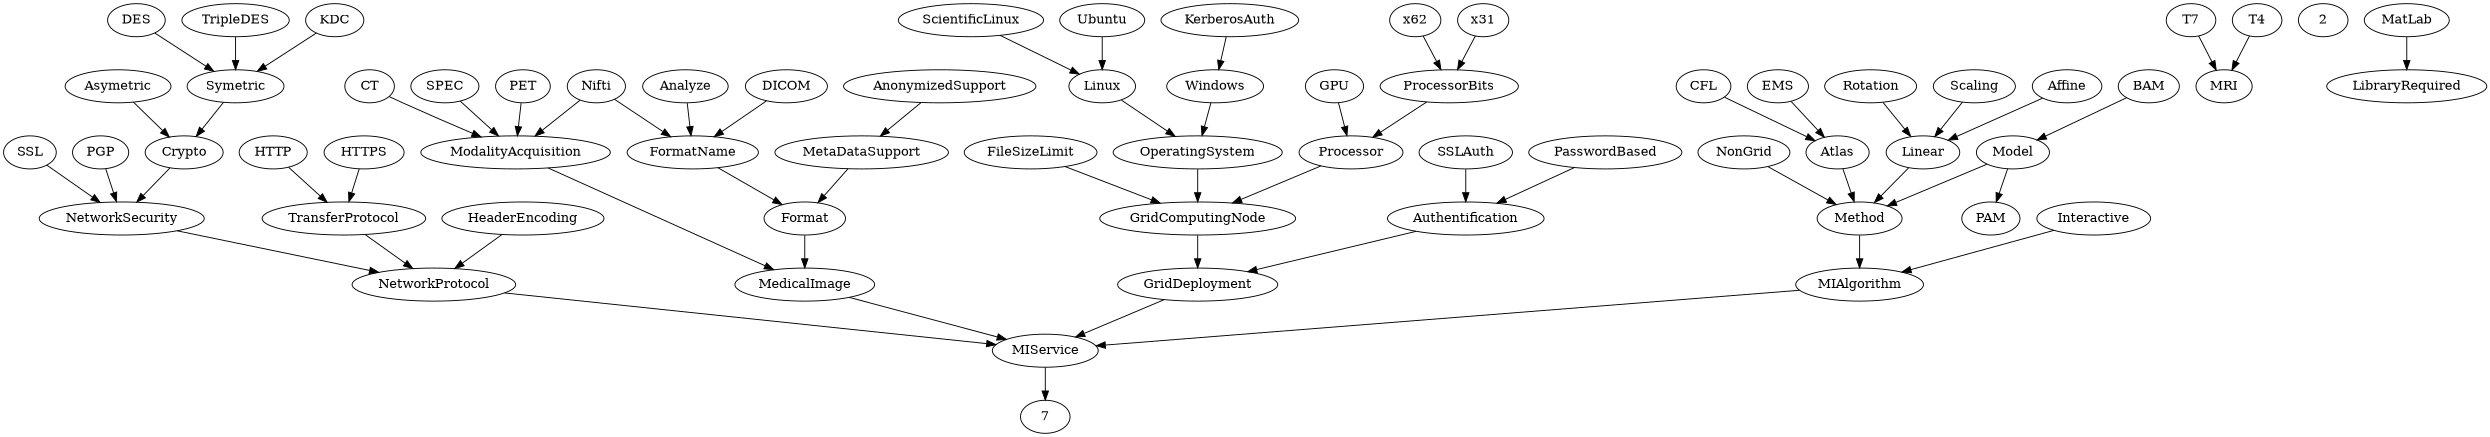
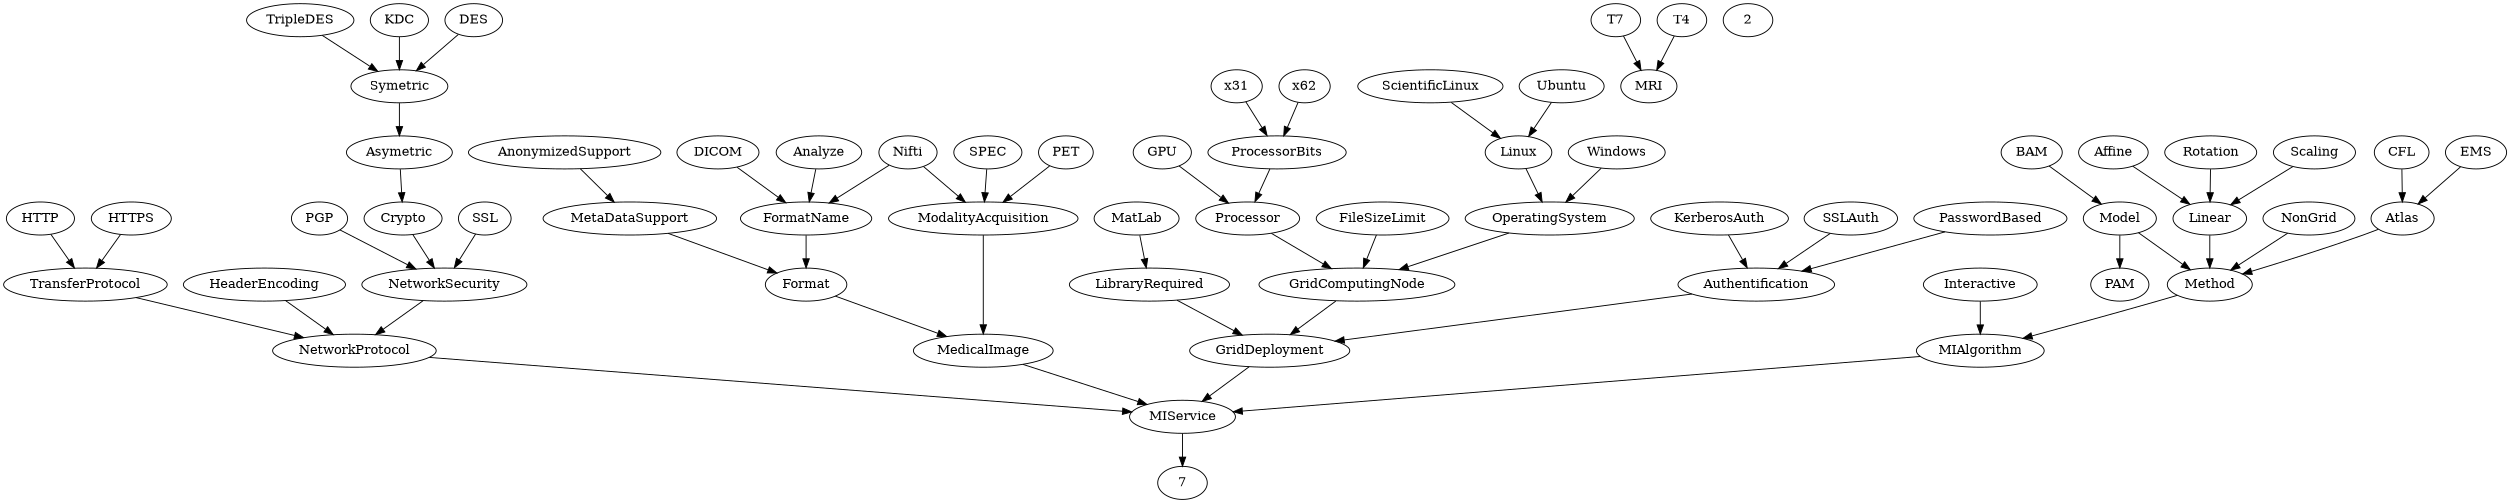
edge "KerberosAuth" -> "Windows": now "KerberosAuth" -> "Authentification"
node "CT": removed
edge "Symetric" -> "Crypto": now "Symetric" -> "Asymetric"
edge "LibraryRequired" -> "GridDeployment": added
